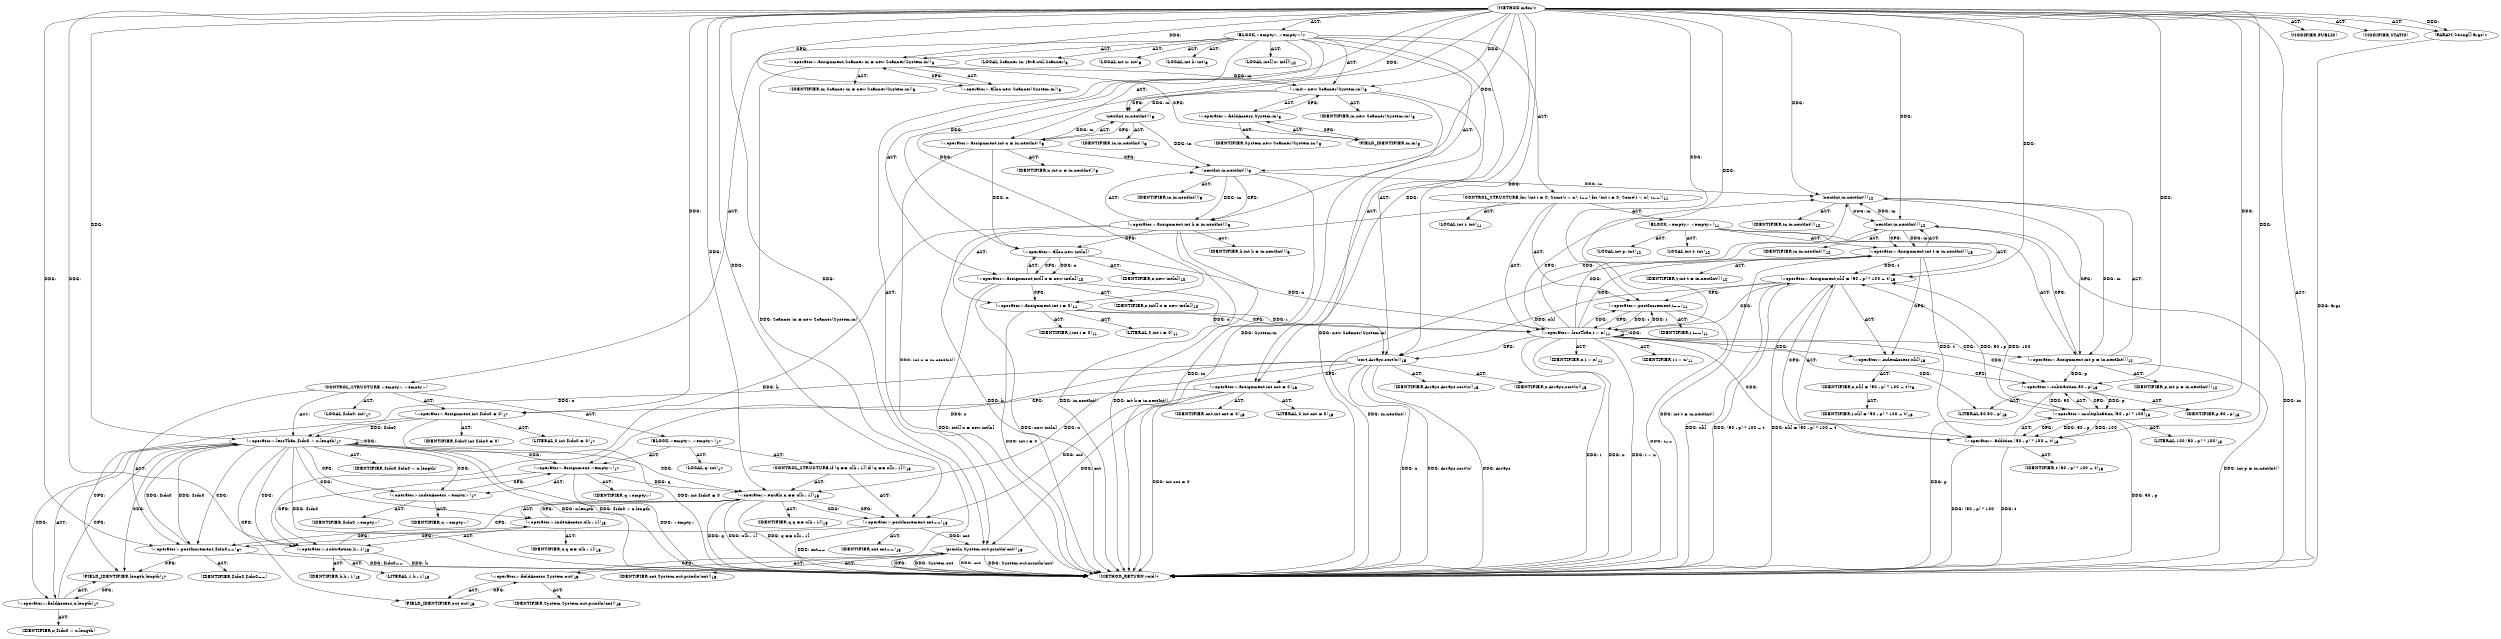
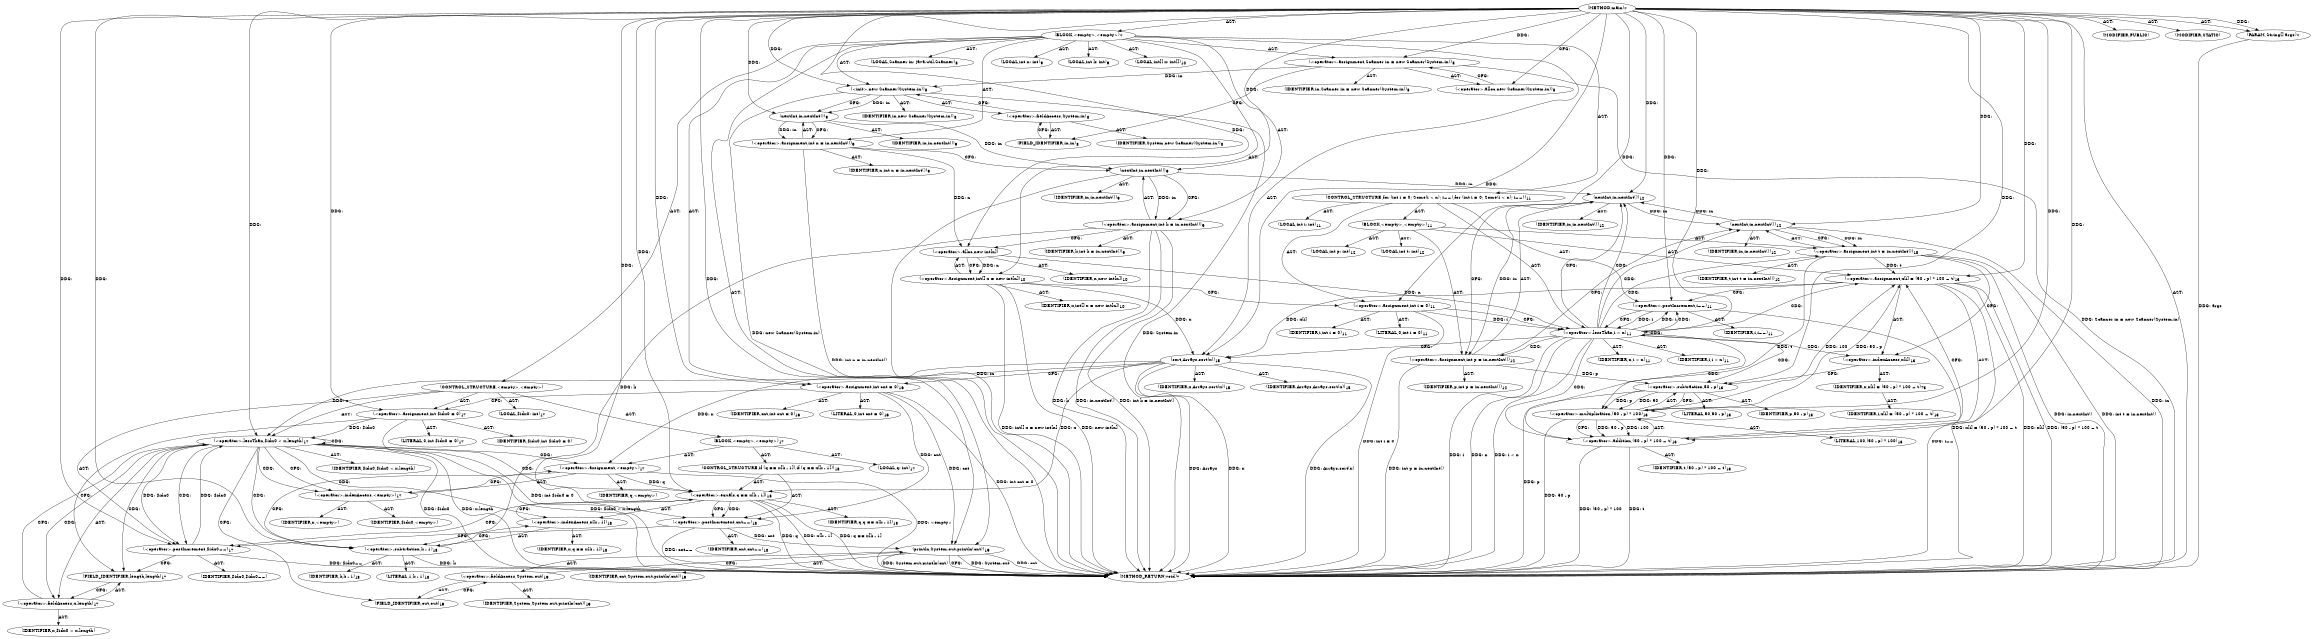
edge "(<operator>.lessThan,i < n)" -> "(LITERAL,50,50 - p)": now "(<operator>.lessThan,i < n)" -> "(<operator>.multiplication,(50 - p) * 100)"
node "(<operator>.postIncrement,$idx0++)": text "57" -> "17"
